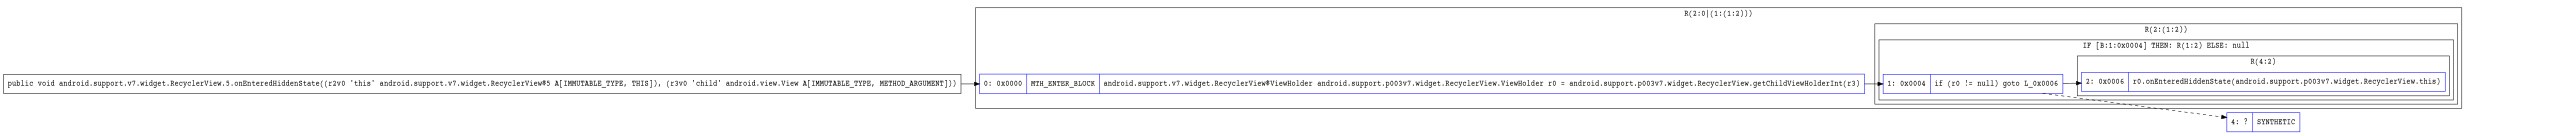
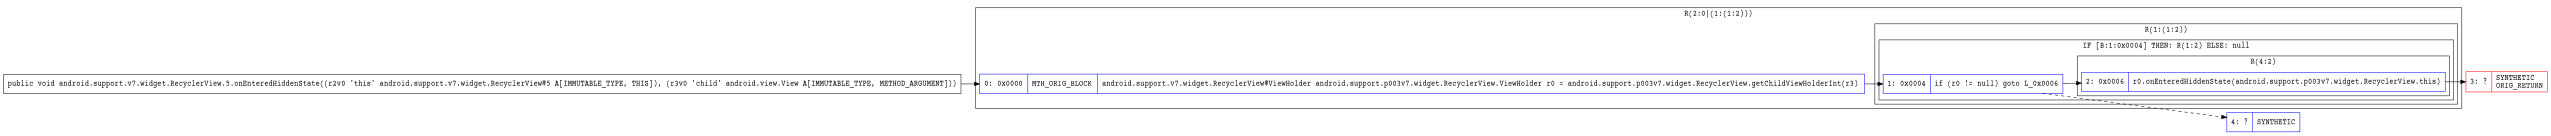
cluster "R(2:(1:2))": label "R(2:(1:2))" -> "R(1:(1:2))"
node "3: ?": added
node "0: 0x0000": text "MTH_ENTER_BLOCK" -> "MTH_ORIG_BLOCK"
